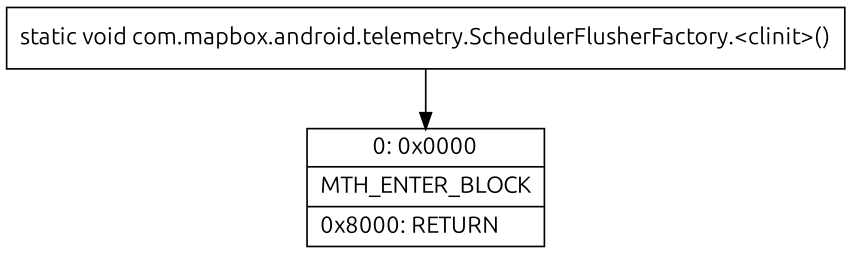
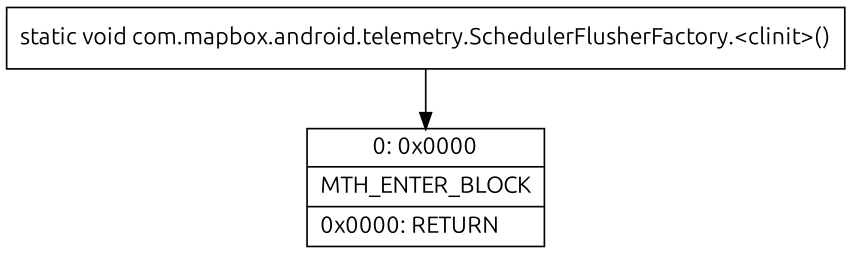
node "0: 0x0000": text "0x8000: RETURN" -> "0x0000: RETURN"
